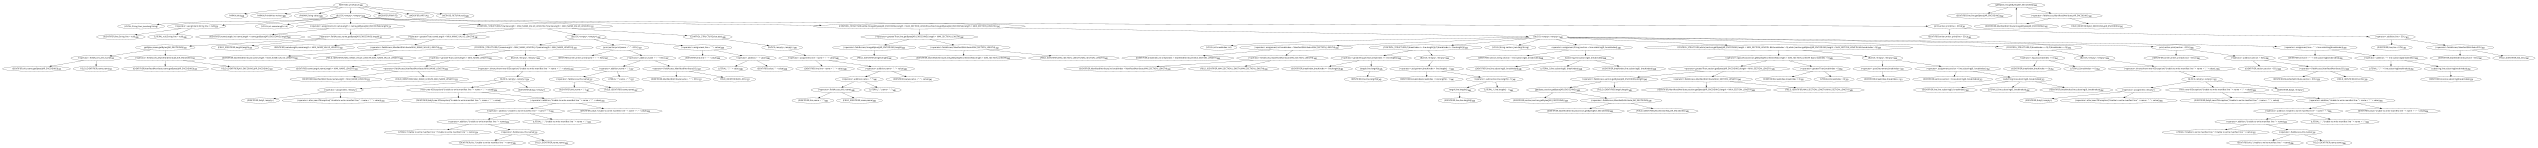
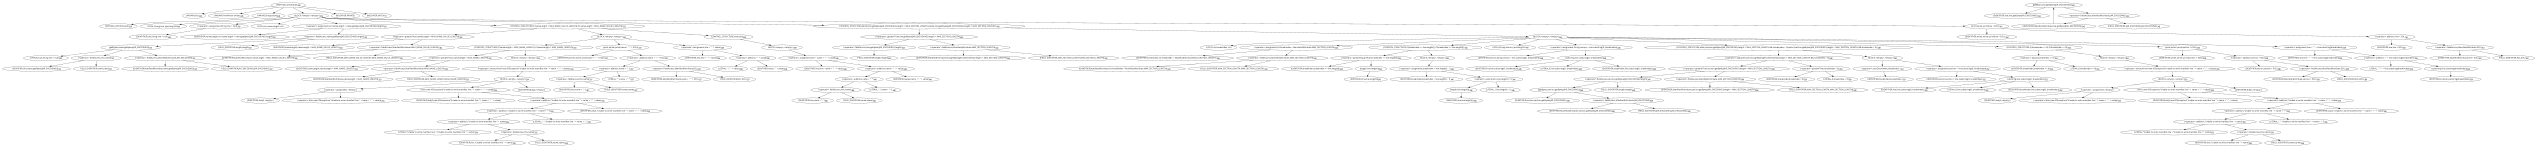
edge "(METHOD,writeValue)" -> "(METHOD_RETURN,void)": now "(PARAM,String value)" -> "(METHOD_RETURN,void)"
edge "(<operator>.assignment,String line = null)" -> "(LITERAL,null,String line = null)": now "(getBytes,name.getBytes(JAR_ENCODING))" -> "(LITERAL,null,String line = null)"
